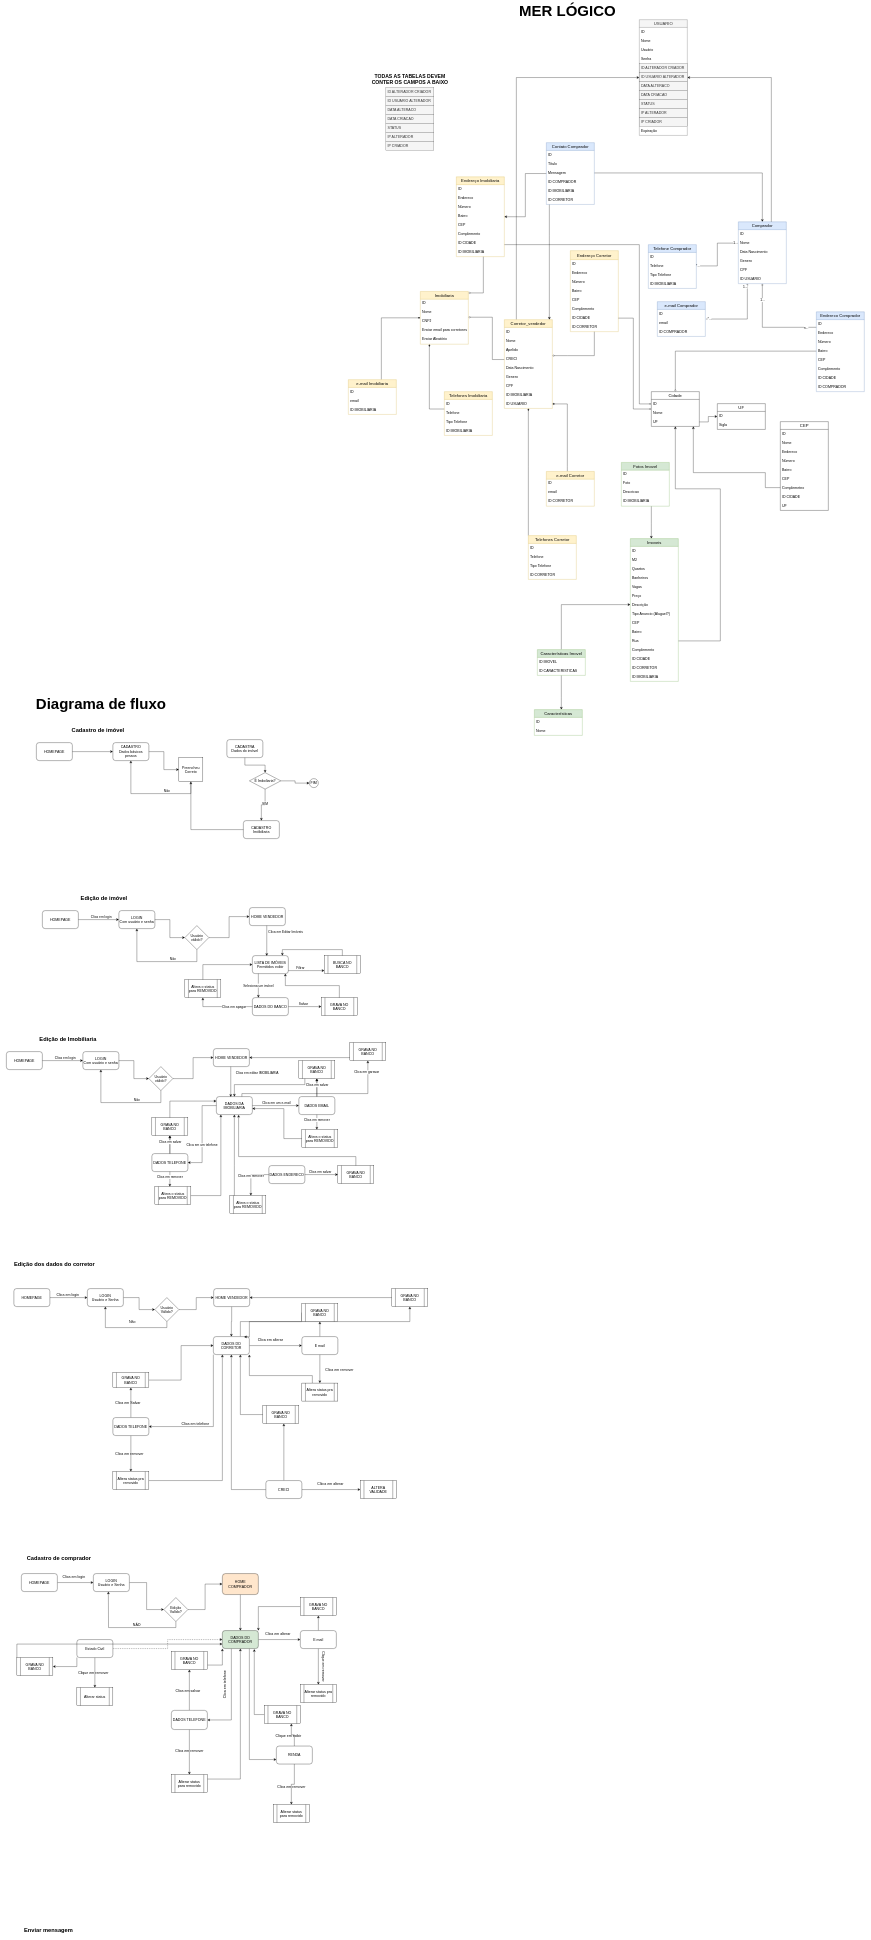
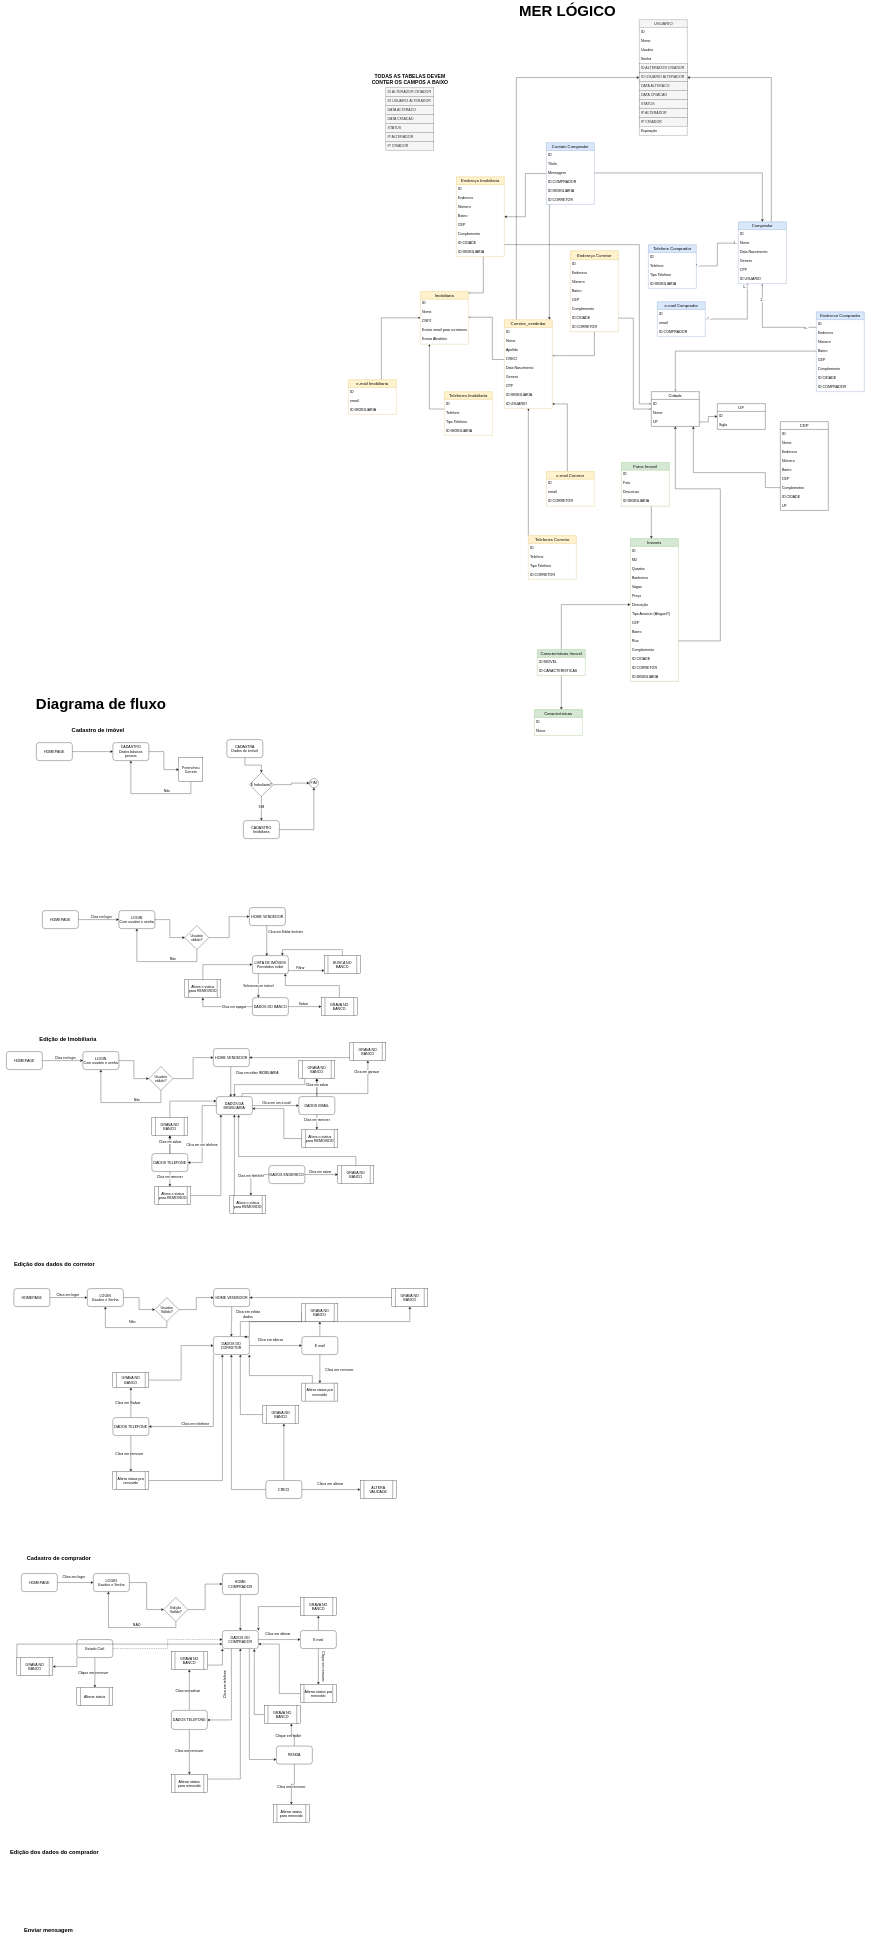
node "É Imboliaria?": size 32x17 -> 24x24
edge "CADASTRO Imóbiliaria" -> "Preencheu Correto": now "CADASTRO Imóbiliaria" -> "FIM"
node "Edição de imóvel": removed
node "Clica em editar dados": added
node "HOME COMPRADOR": fillcolor #ffe6cc -> #ffffff
node "DADOS DO COMPRADOR": fillcolor #d5e8d4 -> #ffffff
edge "Alterar status pra removido" -> "DADOS DO COMPRADOR": added
node "Edição dos dados do comprador": added
